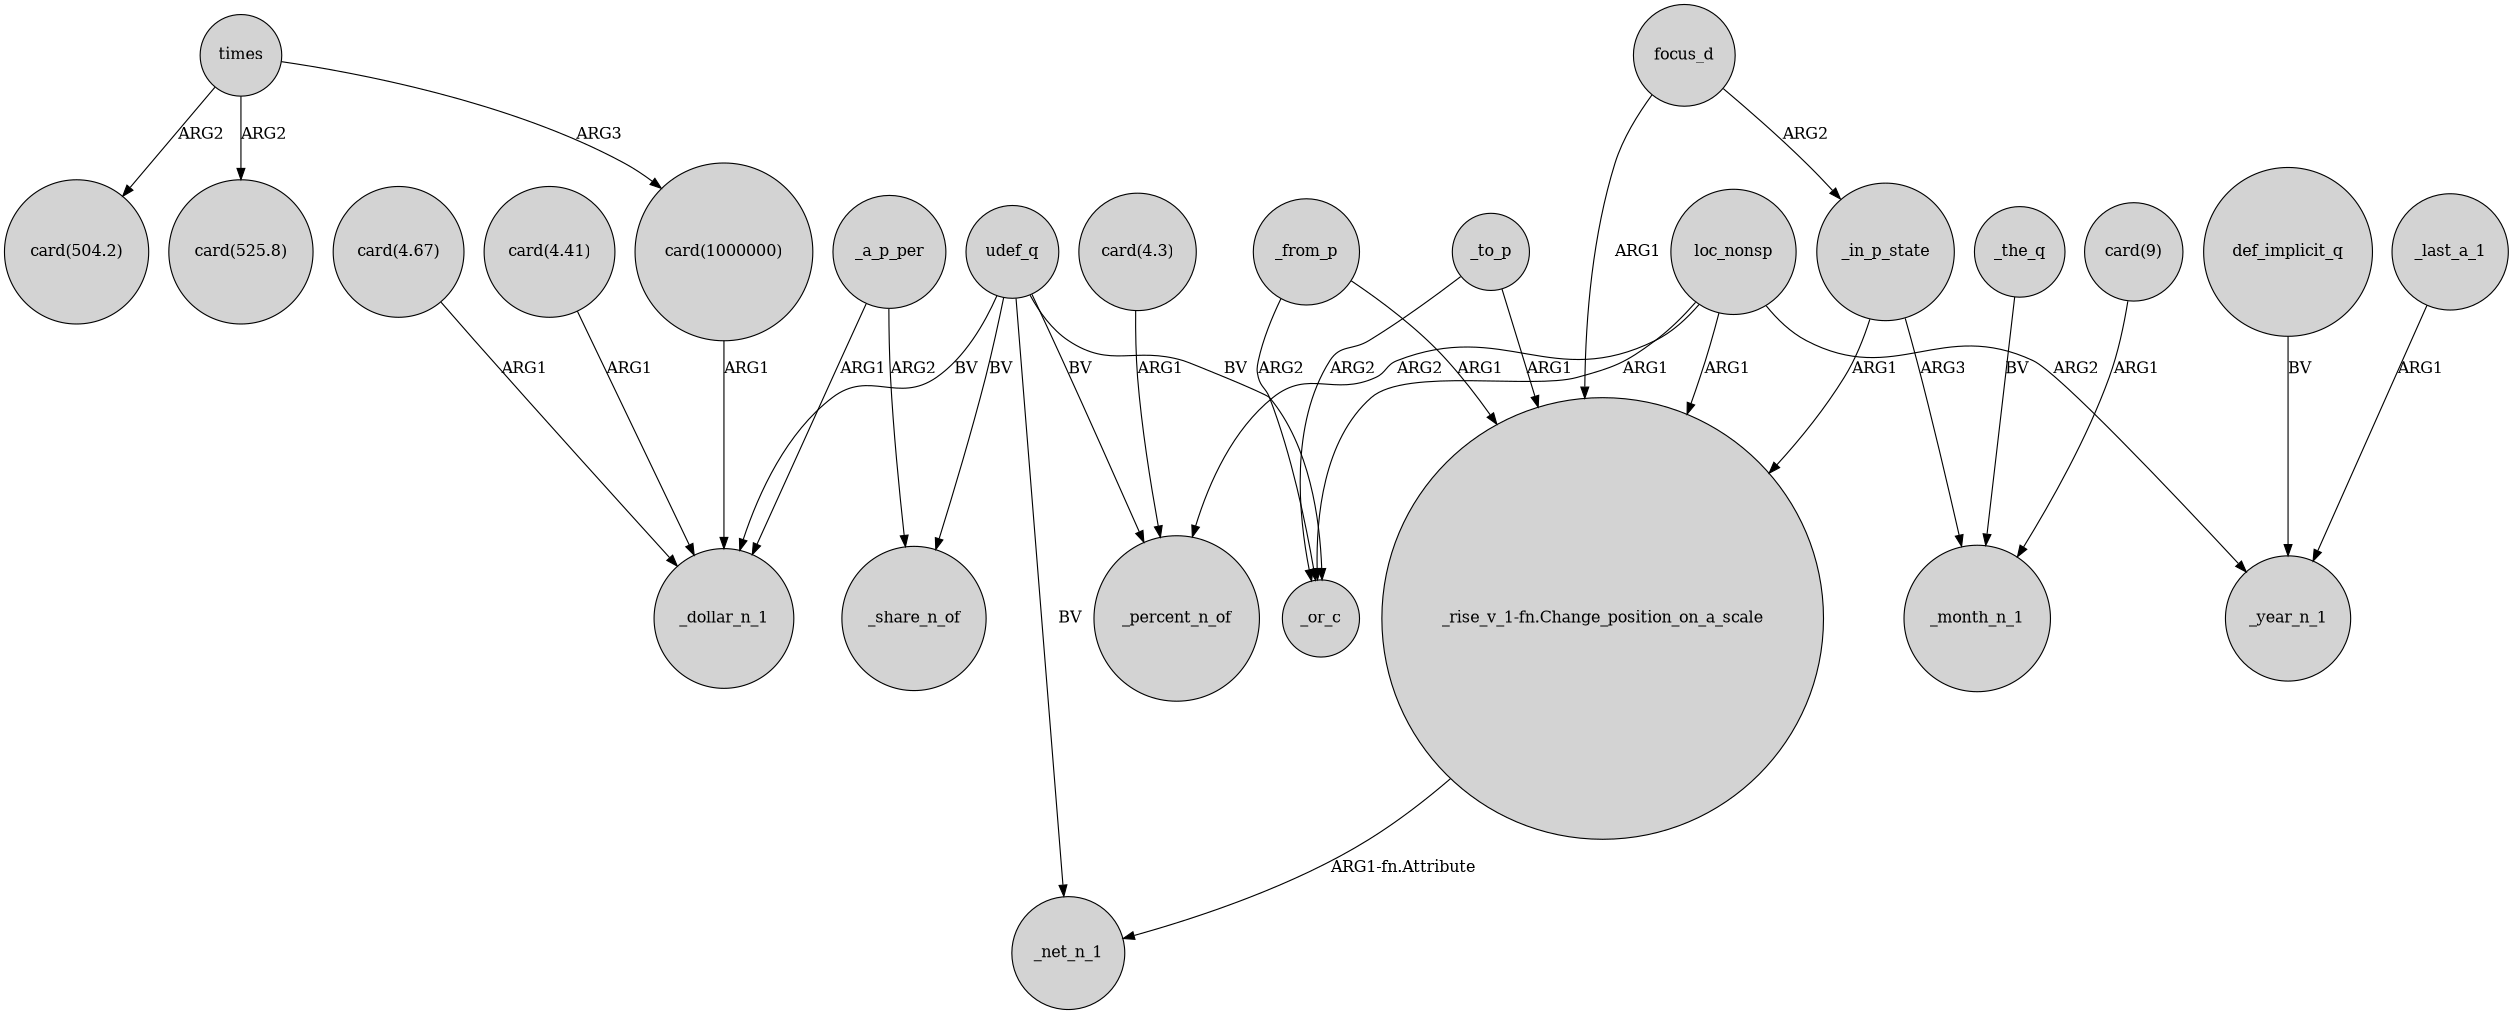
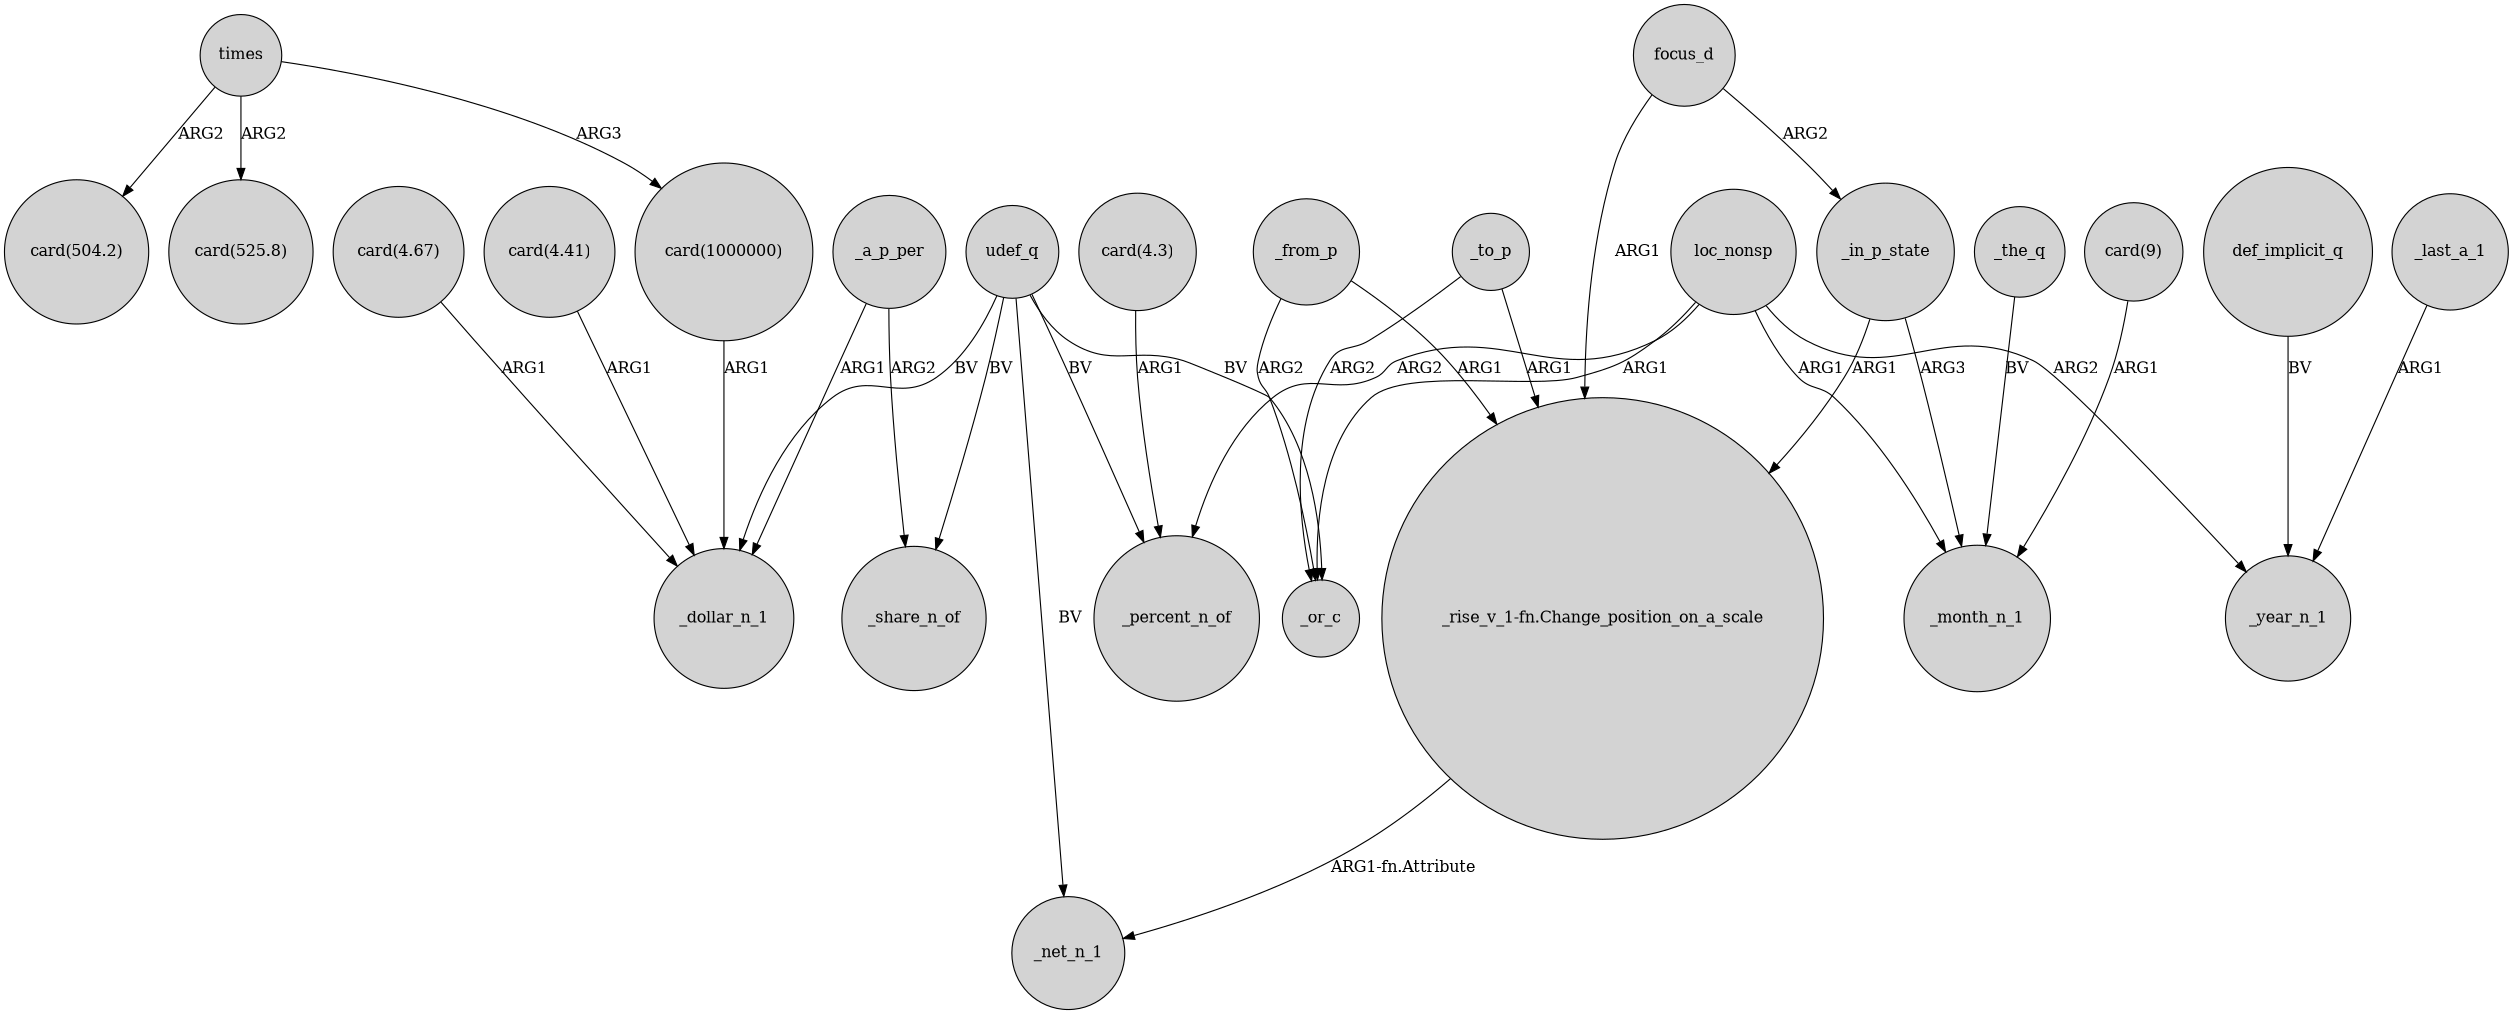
edge "loc_nonsp" -> "_rise_v_1-fn.Change_position_on_a_scale": now "loc_nonsp" -> "_month_n_1"
